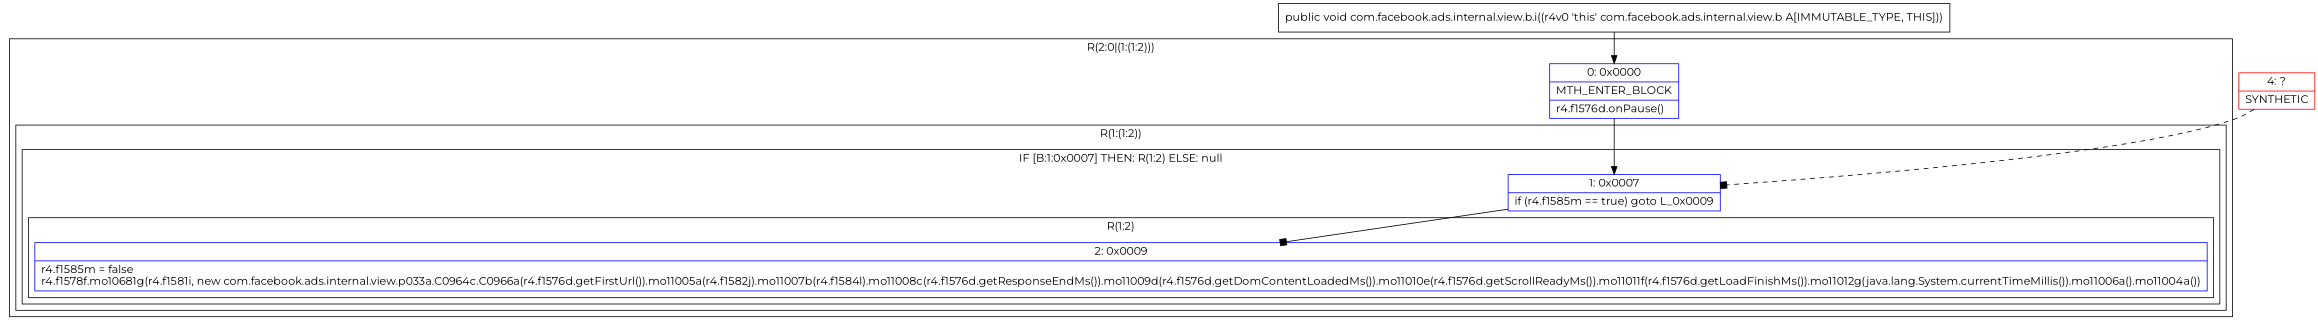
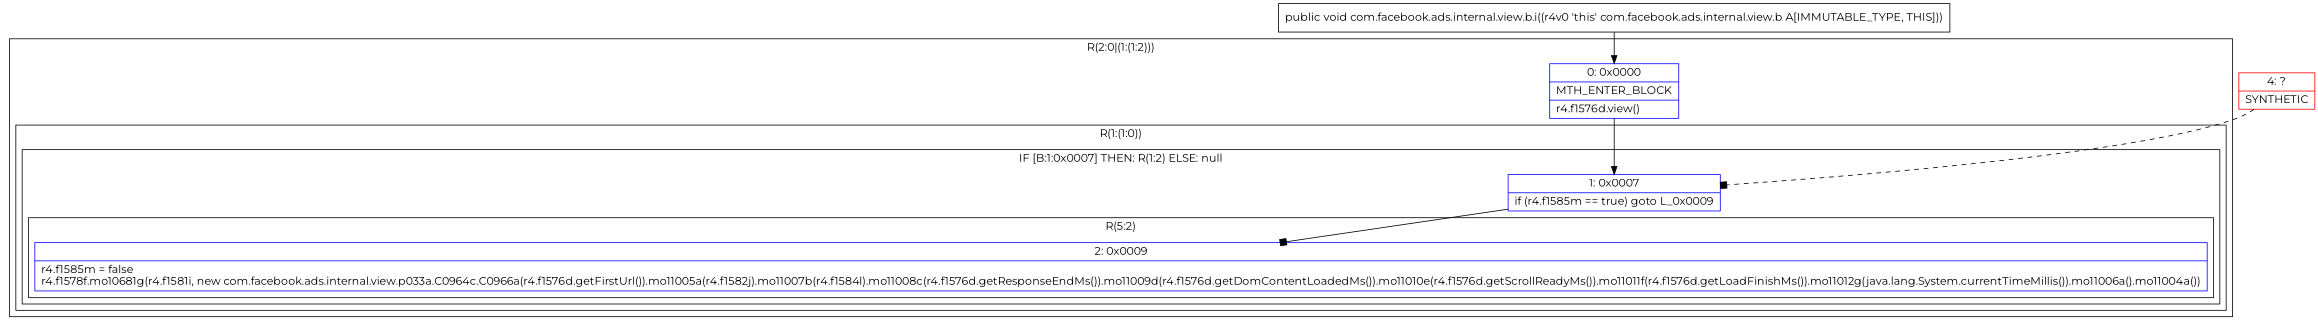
node "0: 0x0000": text "r4.f1576d.onPause()" -> "r4.f1576d.view()"
cluster "R(1:(1:2))": label "R(1:(1:2))" -> "R(1:(1:0))"
cluster "R(1:2)": label "R(1:2)" -> "R(5:2)"
